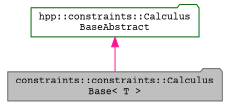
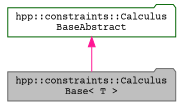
node "constraints::constraints::Calculus Base< T >": label "constraints::constraints::Calculus Base< T >" -> "hpp::constraints::Calculus Base< T >"
